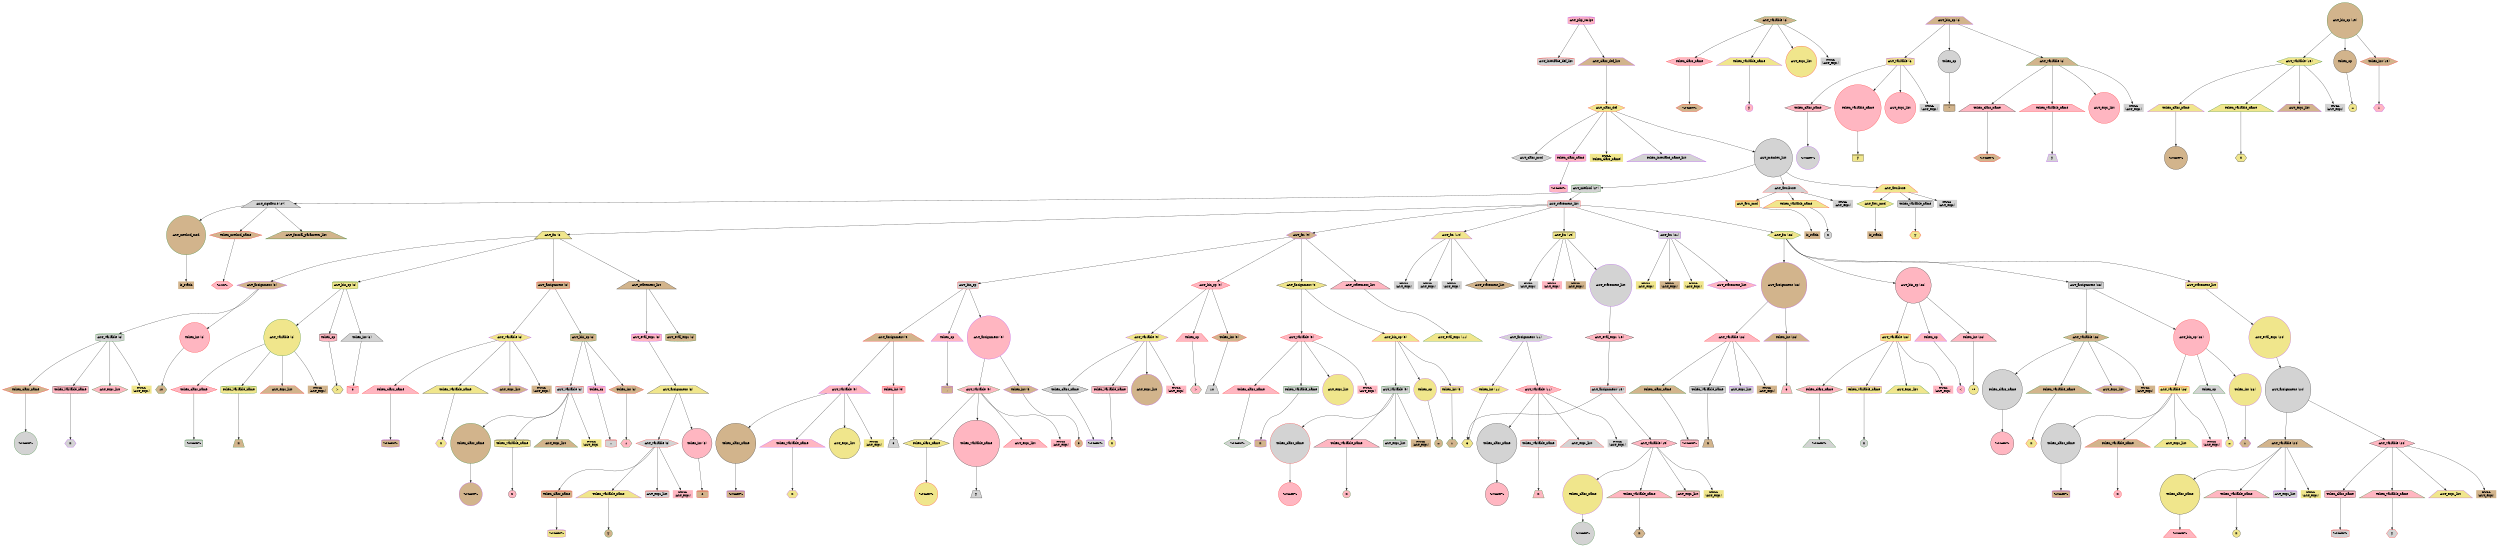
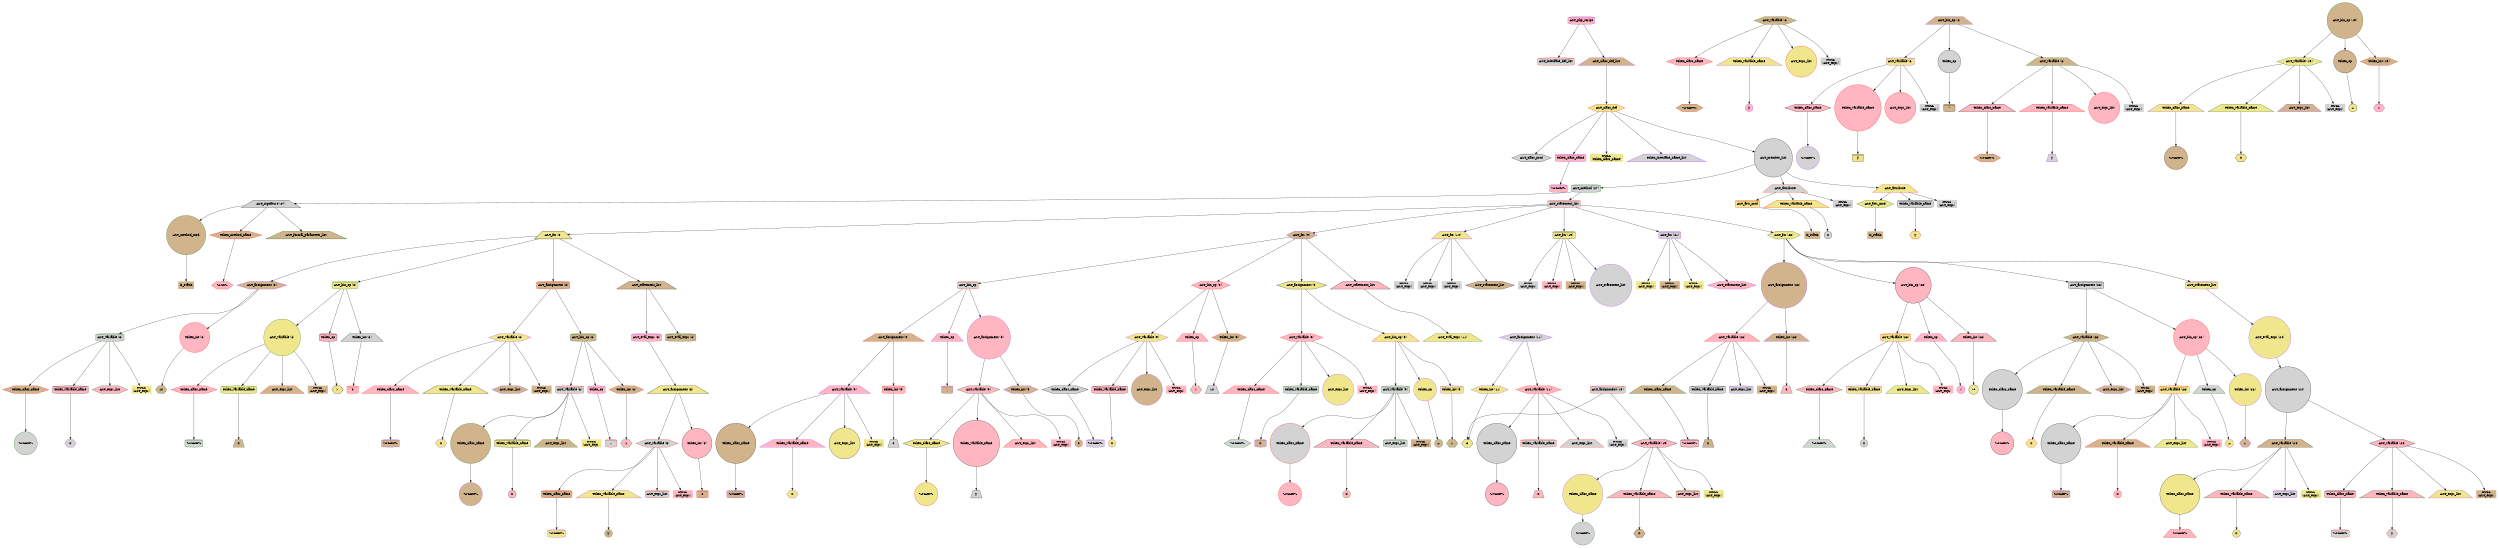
node "AST_eval_expr (19)": removed
